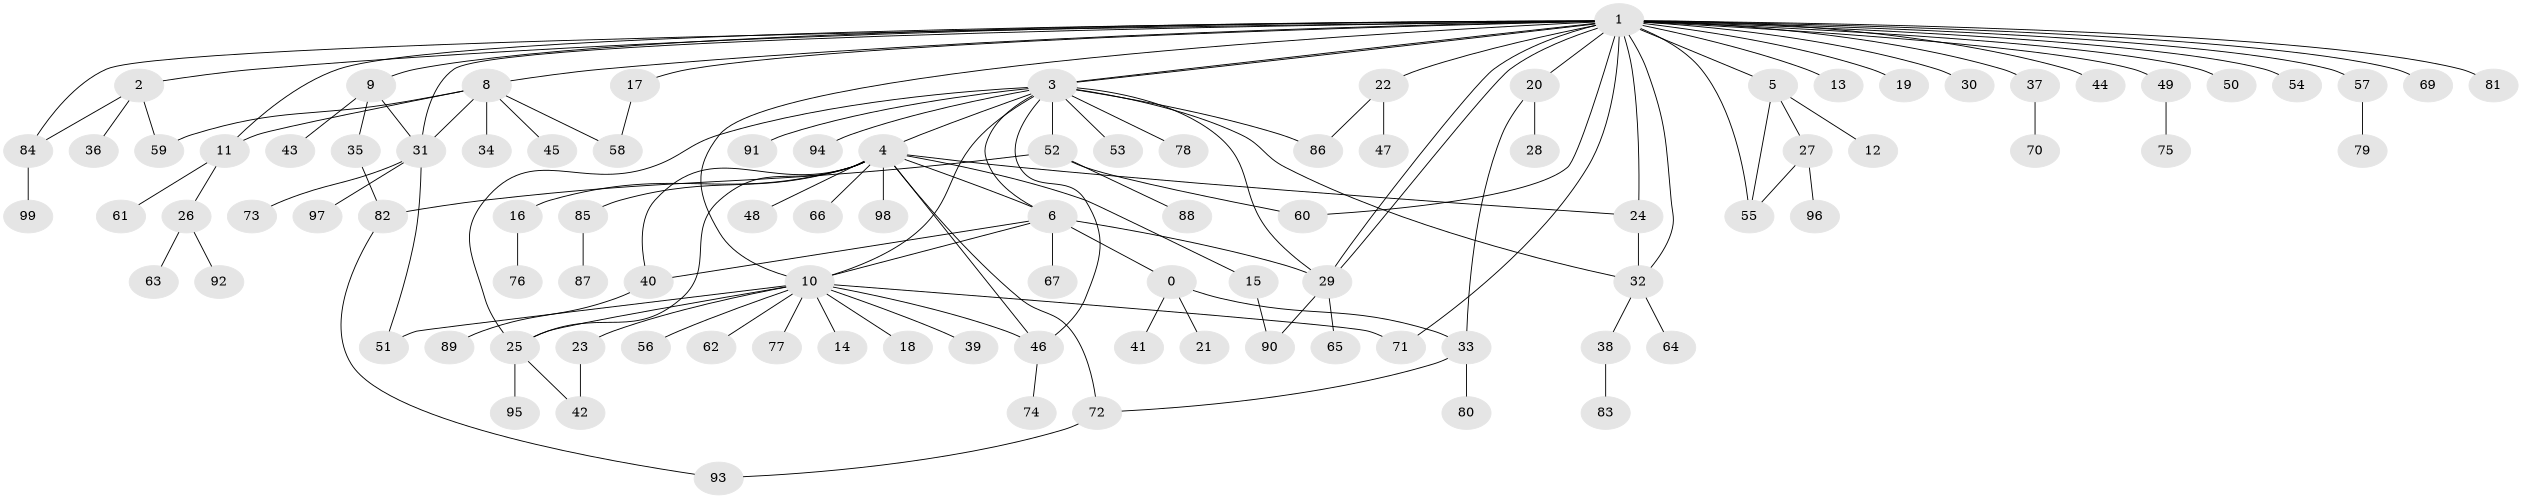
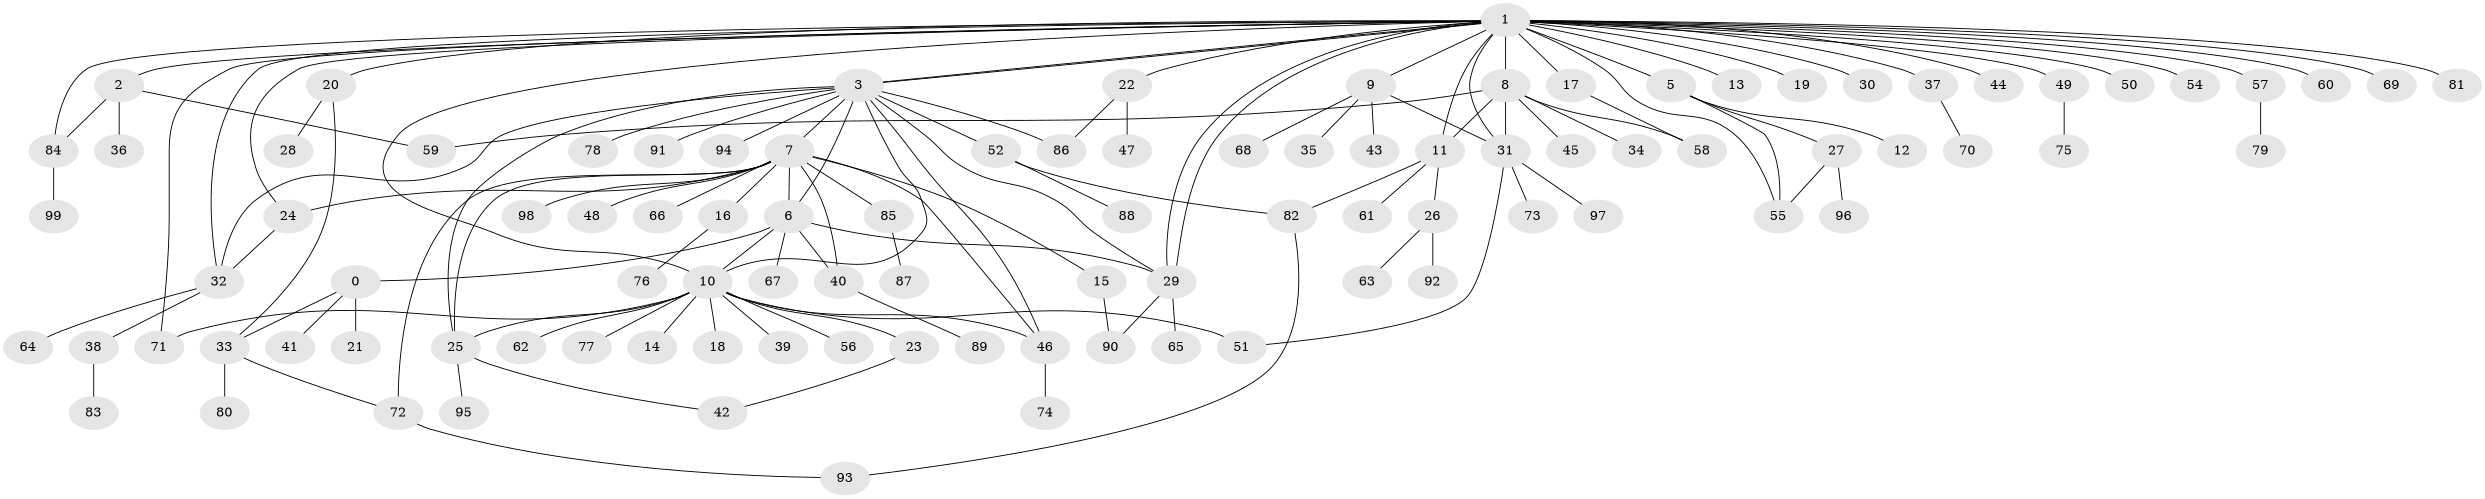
node "4": label "4" -> "7"
node "53": removed
node "68": added
edge "35" -- "82": now "11" -- "82"
edge "52" -- "60": removed
